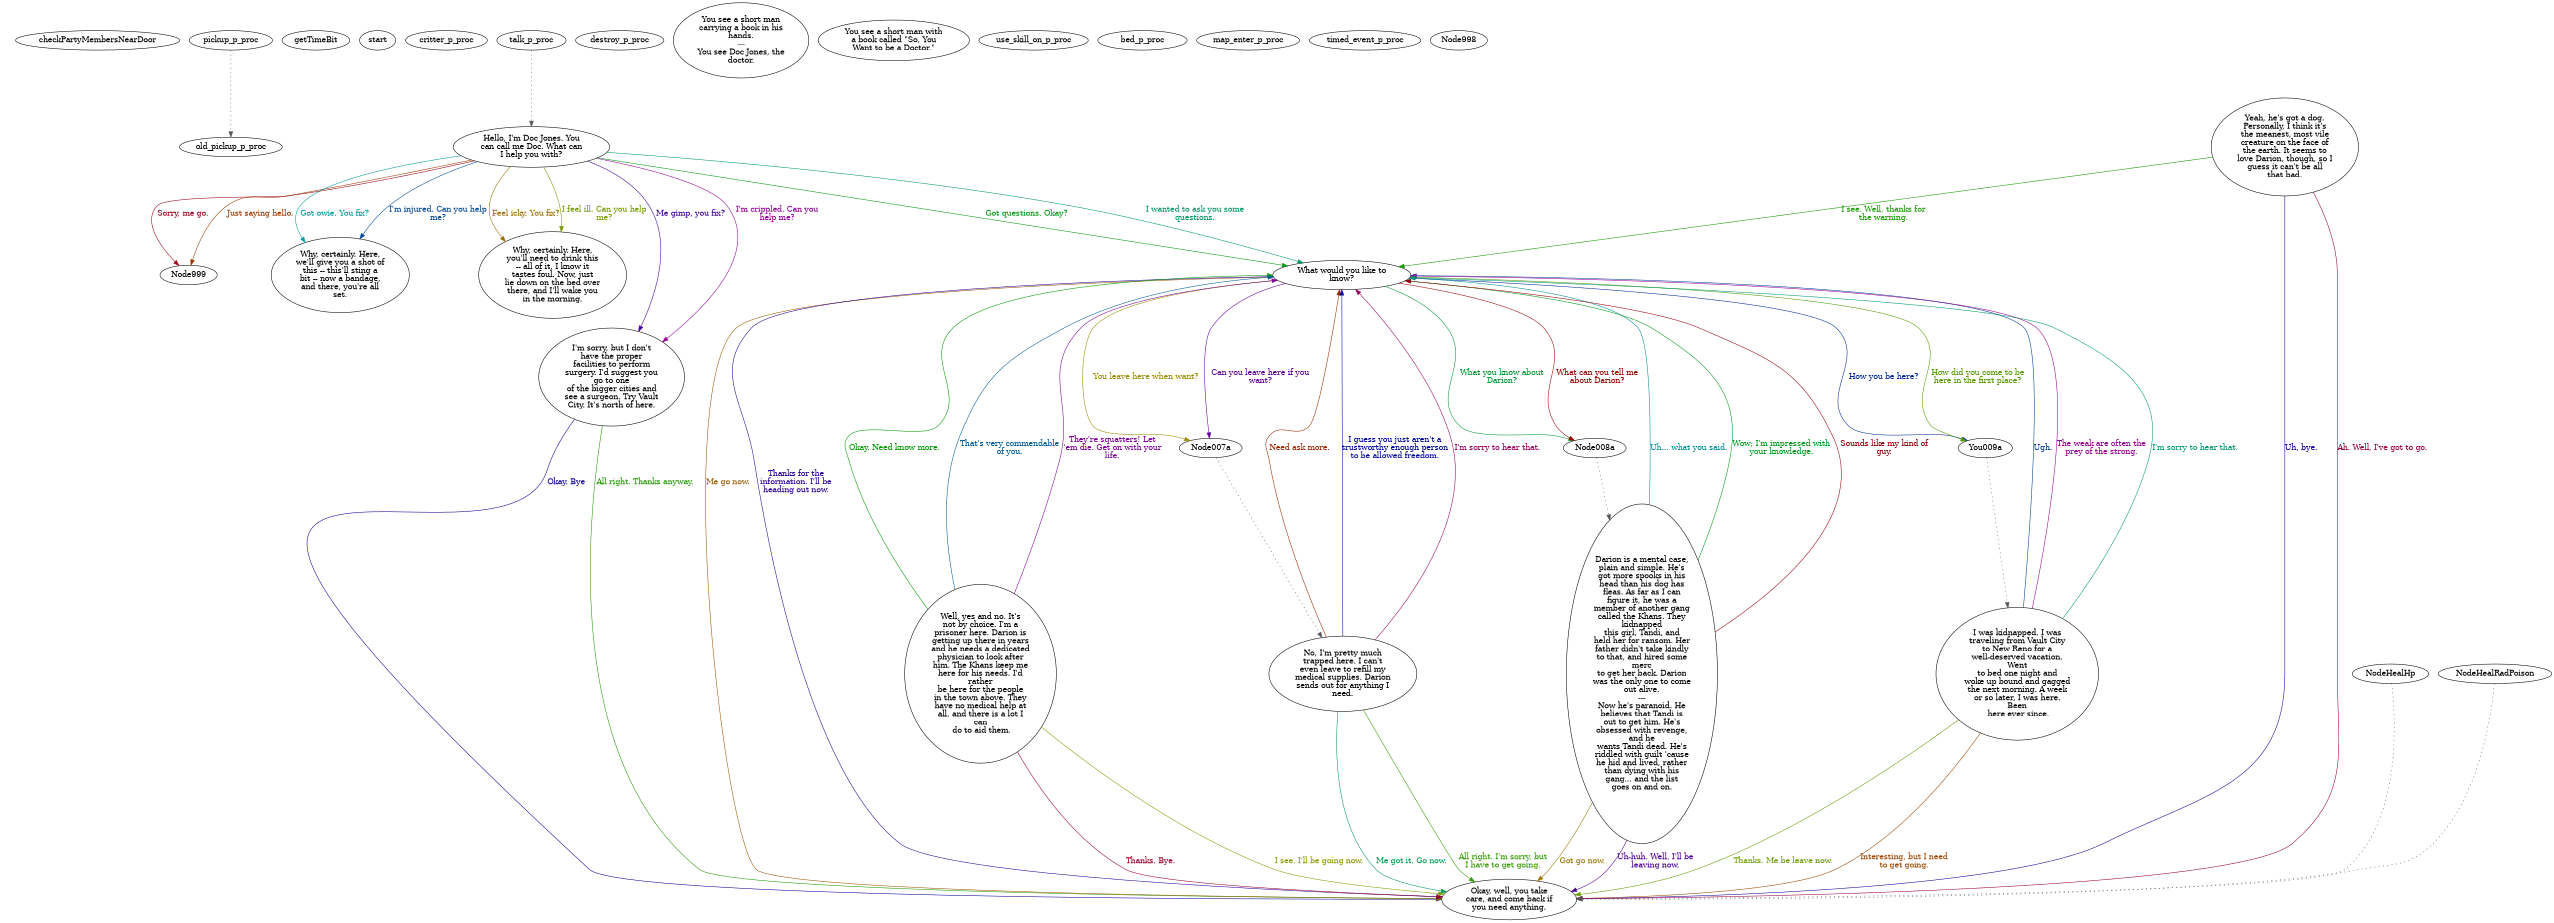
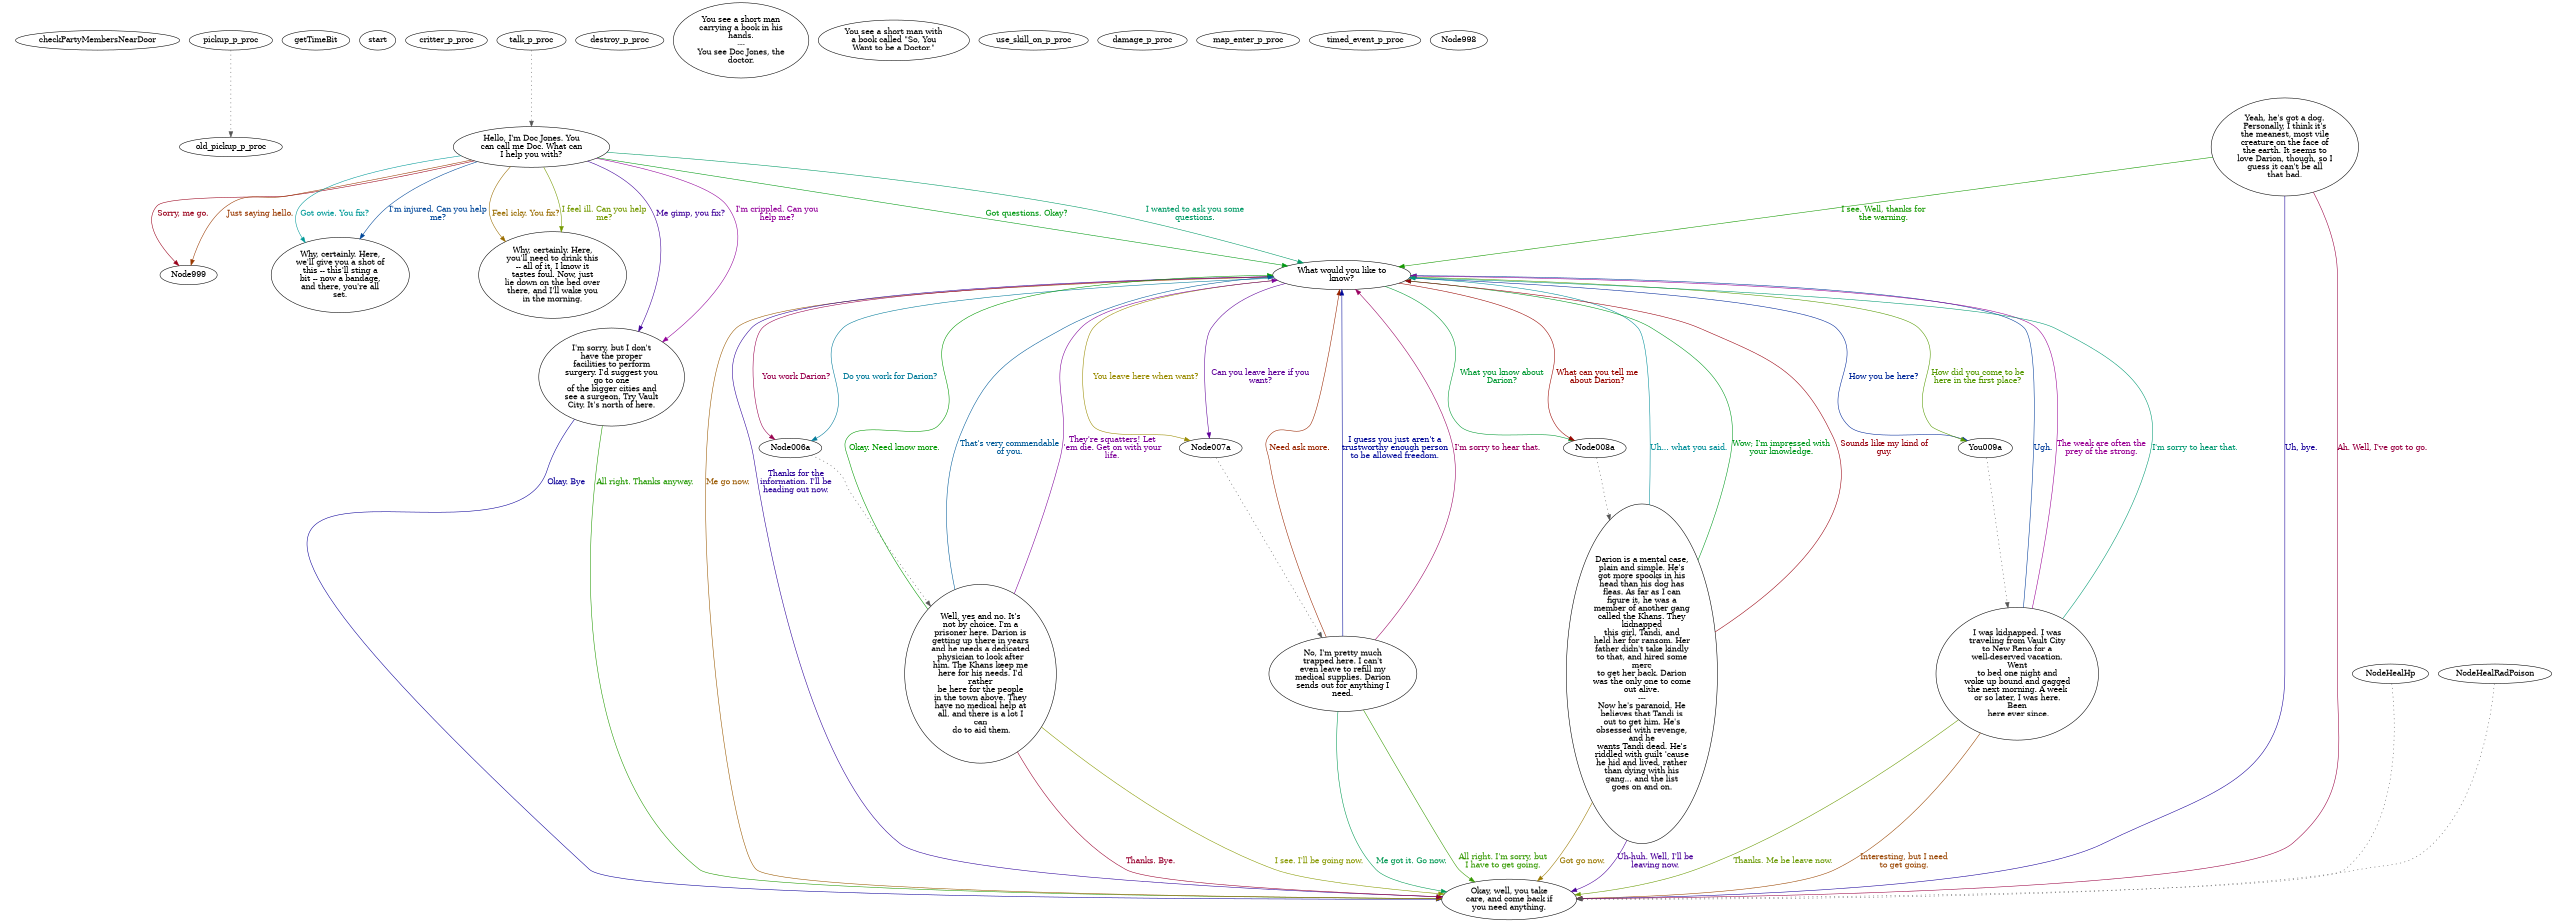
node "bed_p_proc": label "bed_p_proc" -> "damage_p_proc"
node "Node006a": added
